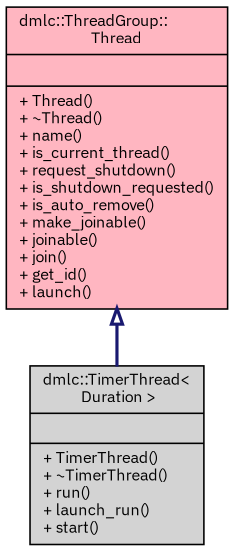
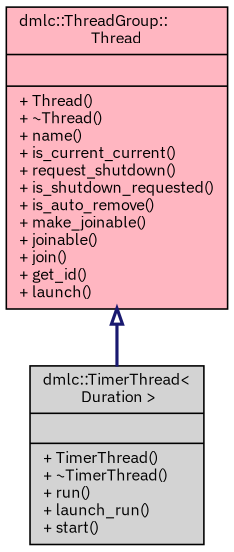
node "dmlc::ThreadGroup::": text "+ is_current_thread()" -> "+ is_current_current()"
